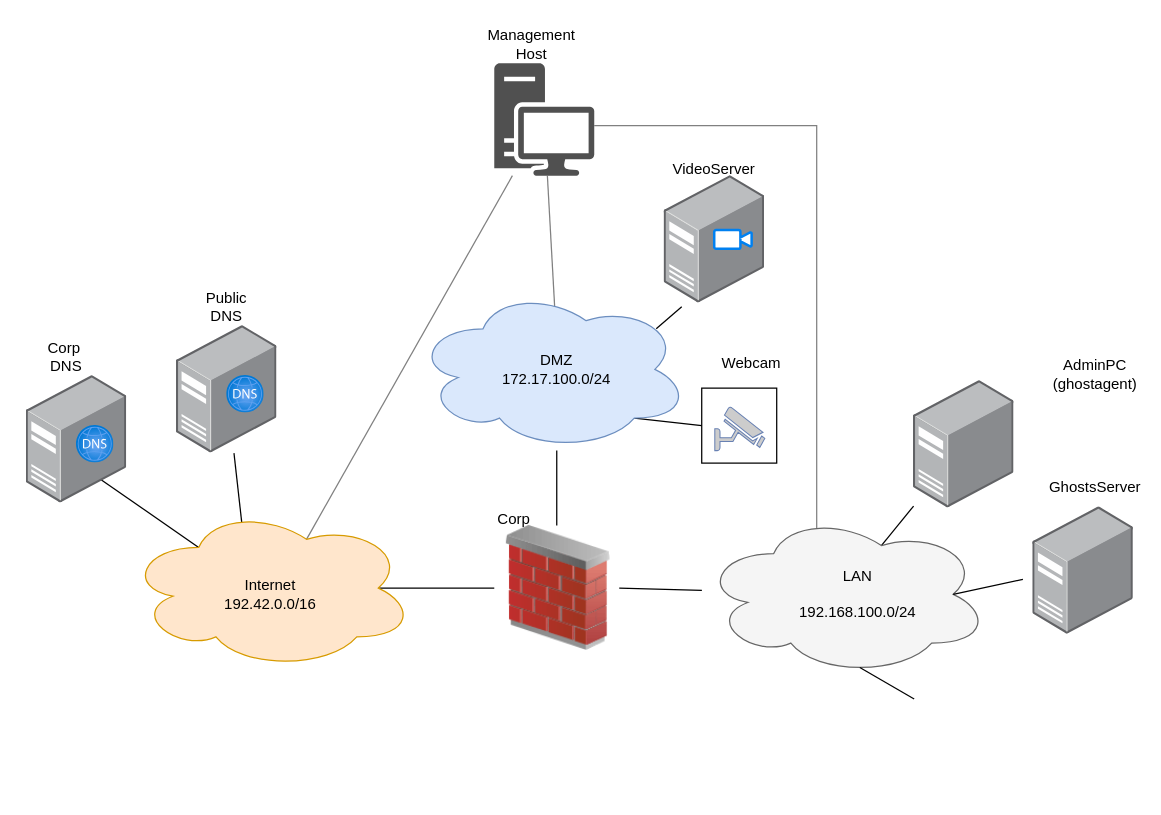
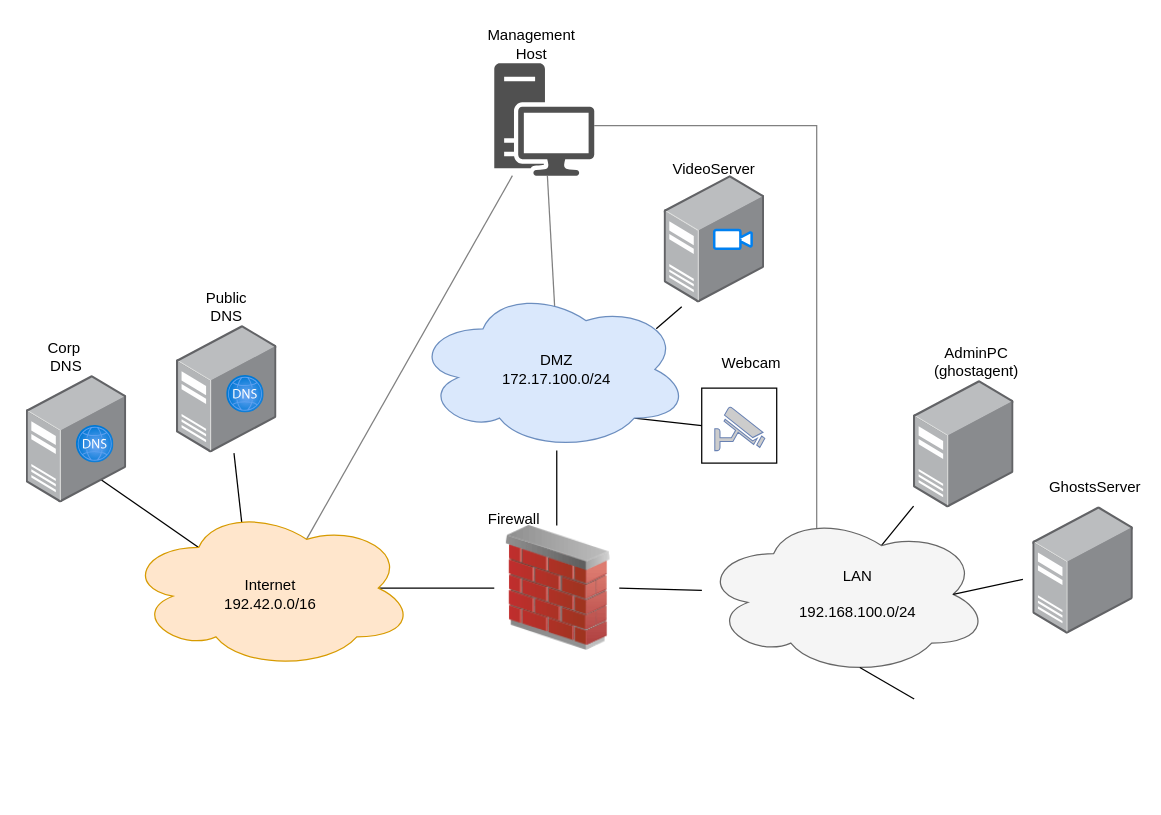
node "AdminPC (ghostagent)": moved (1096, 374) -> (977, 362)
node "Corp": label "Corp" -> "Firewall"
